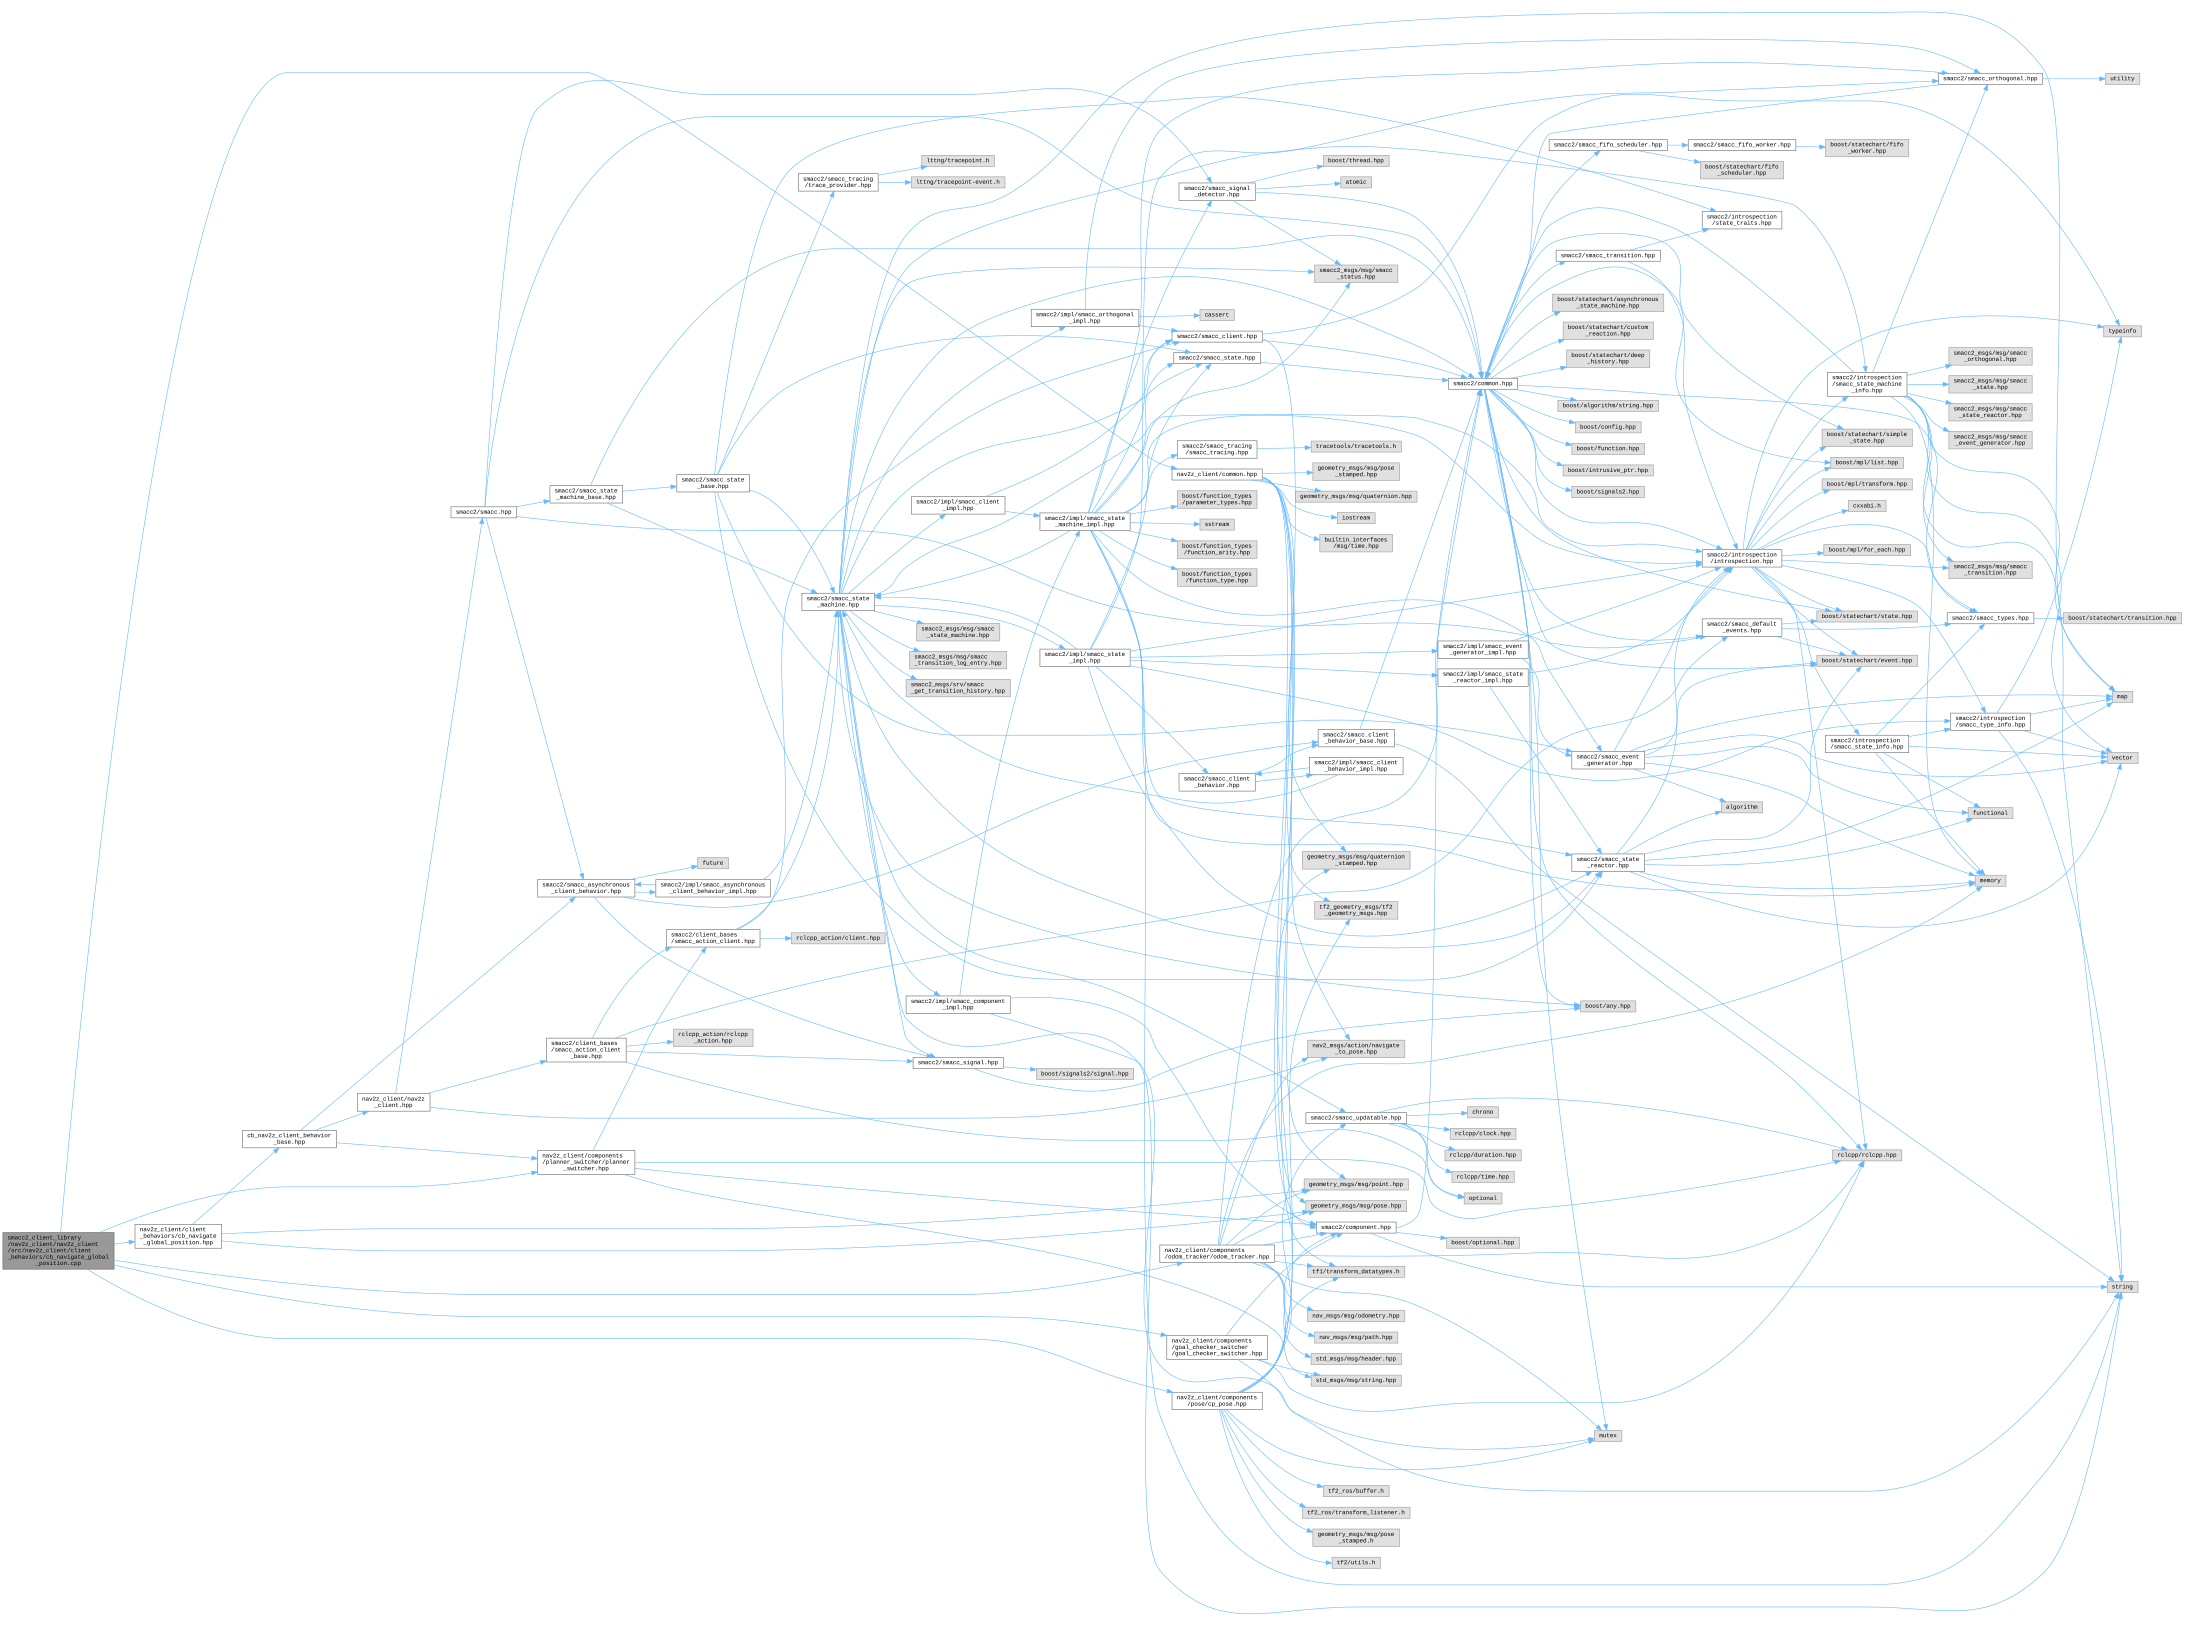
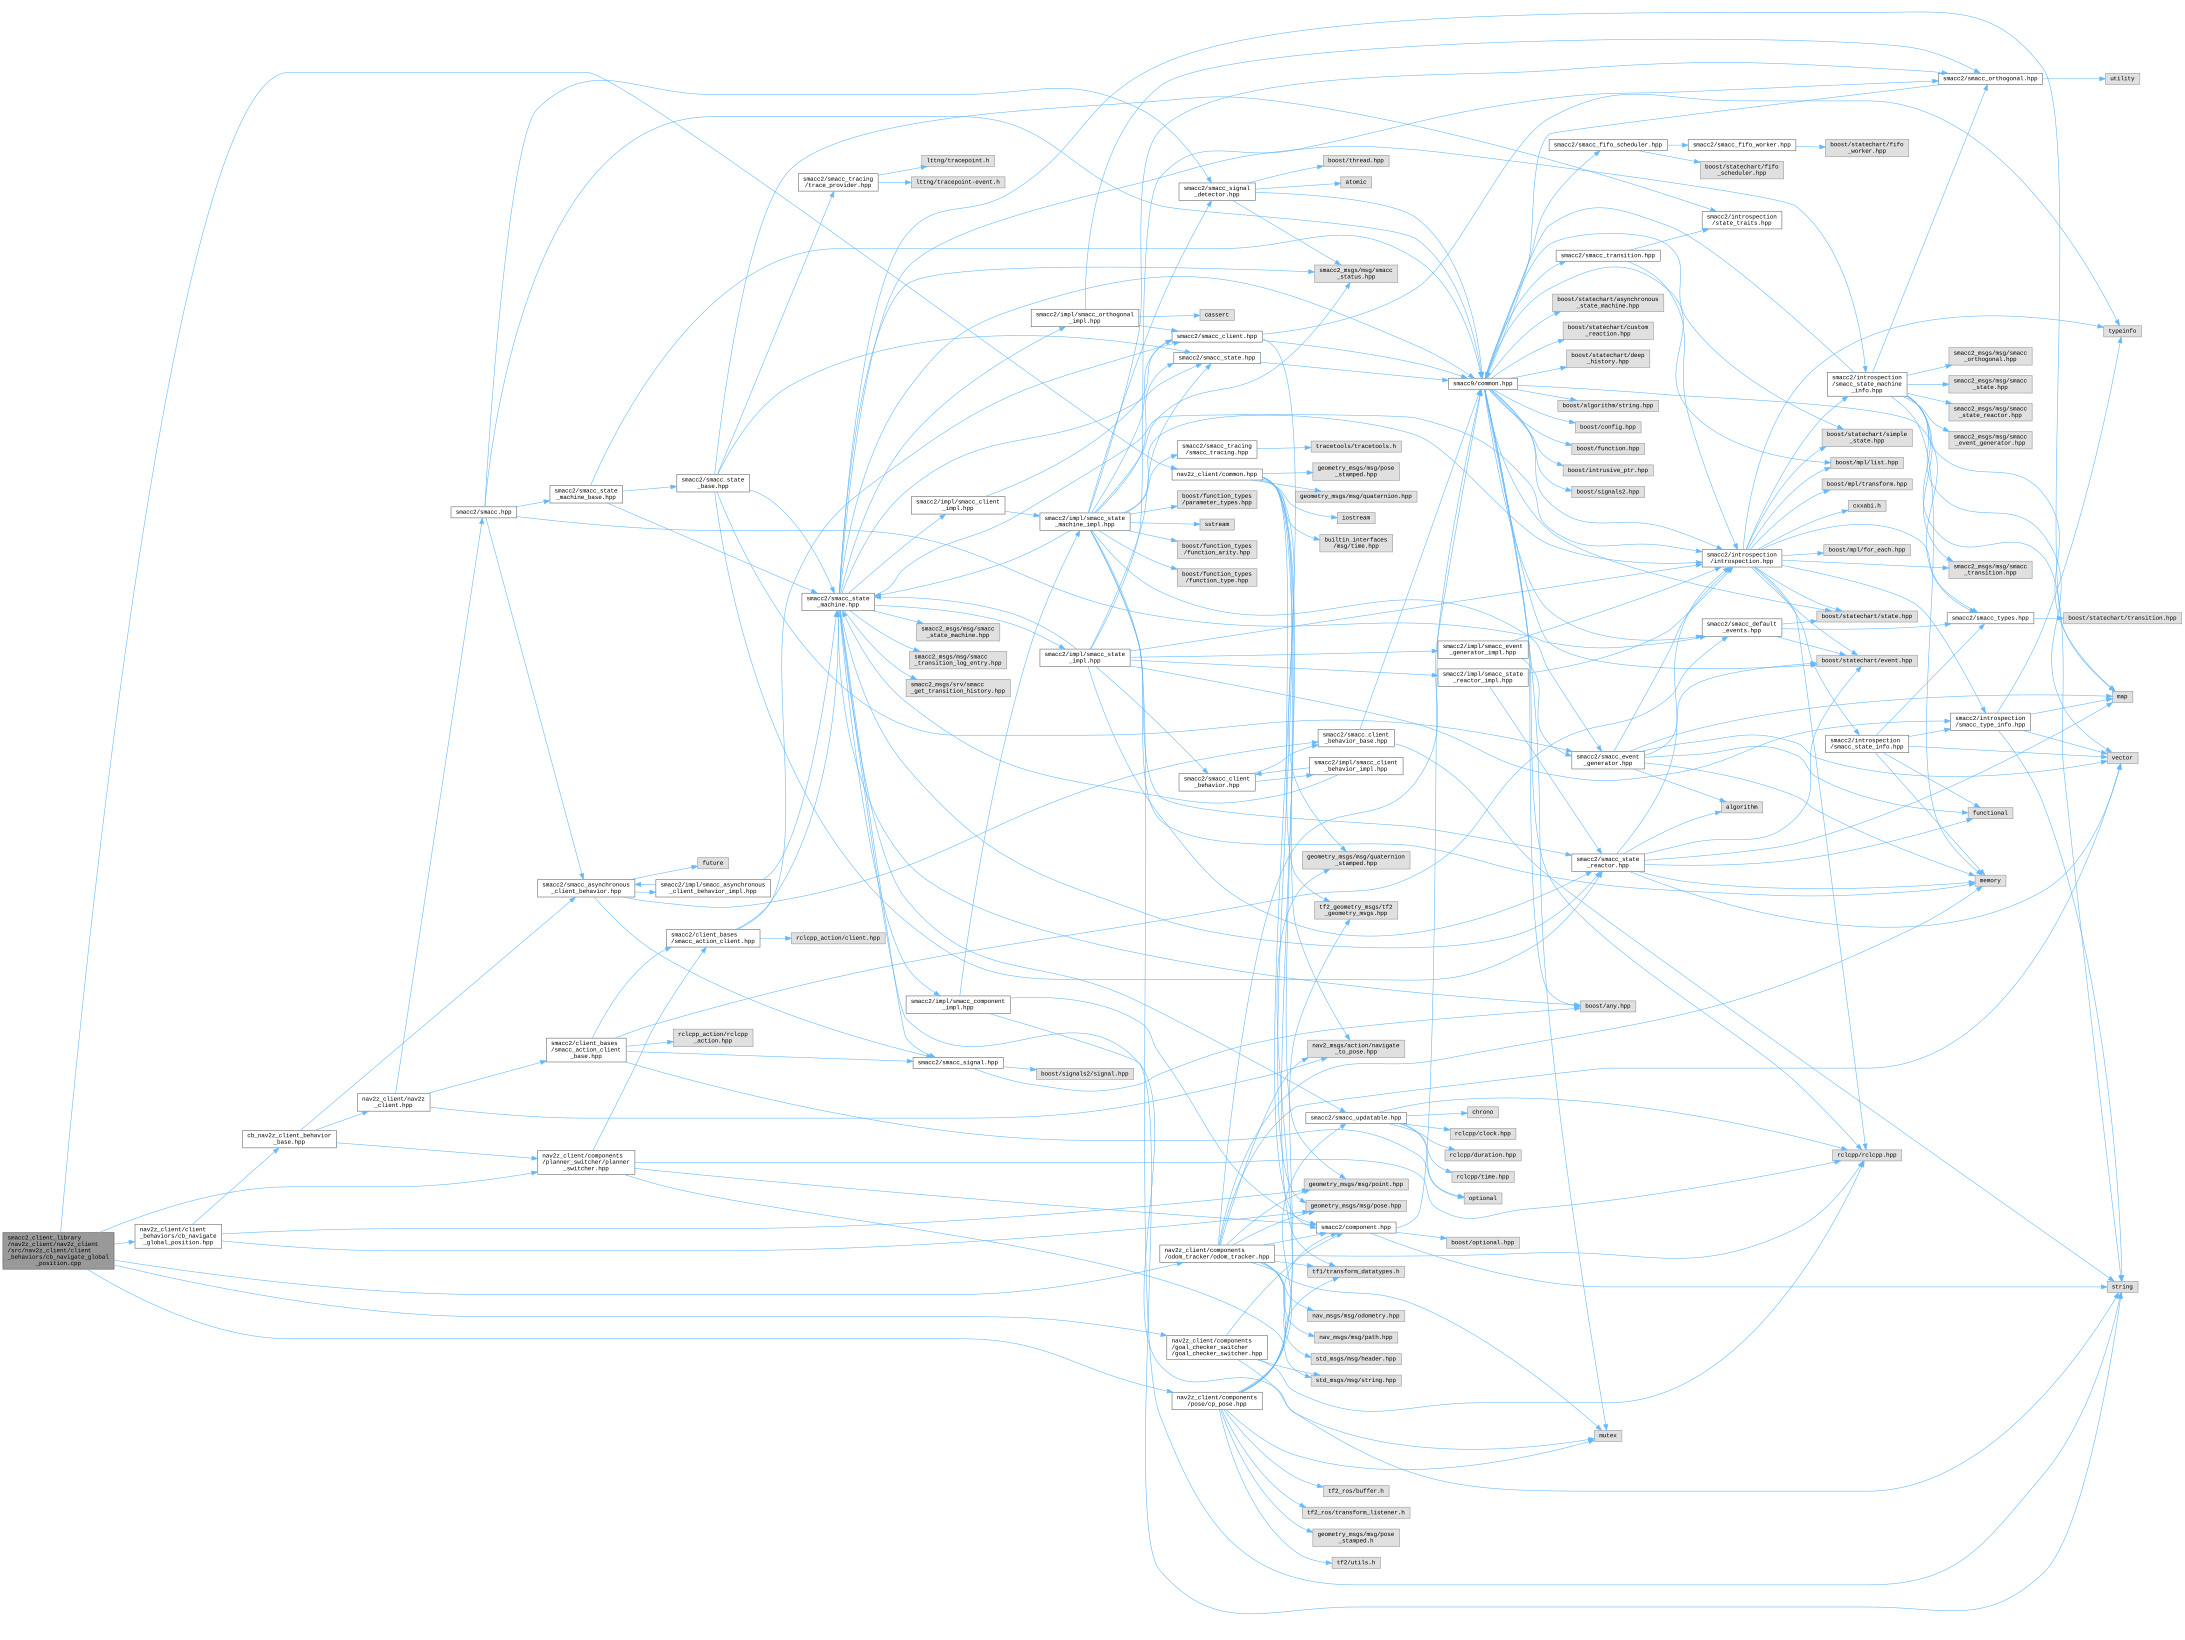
node "smacc2/common.hpp": label "smacc2/common.hpp" -> "smacc9/common.hpp"
edge "nav2z_client/components /odom_tracker/odom_tracker.hpp" -> "vector": added
